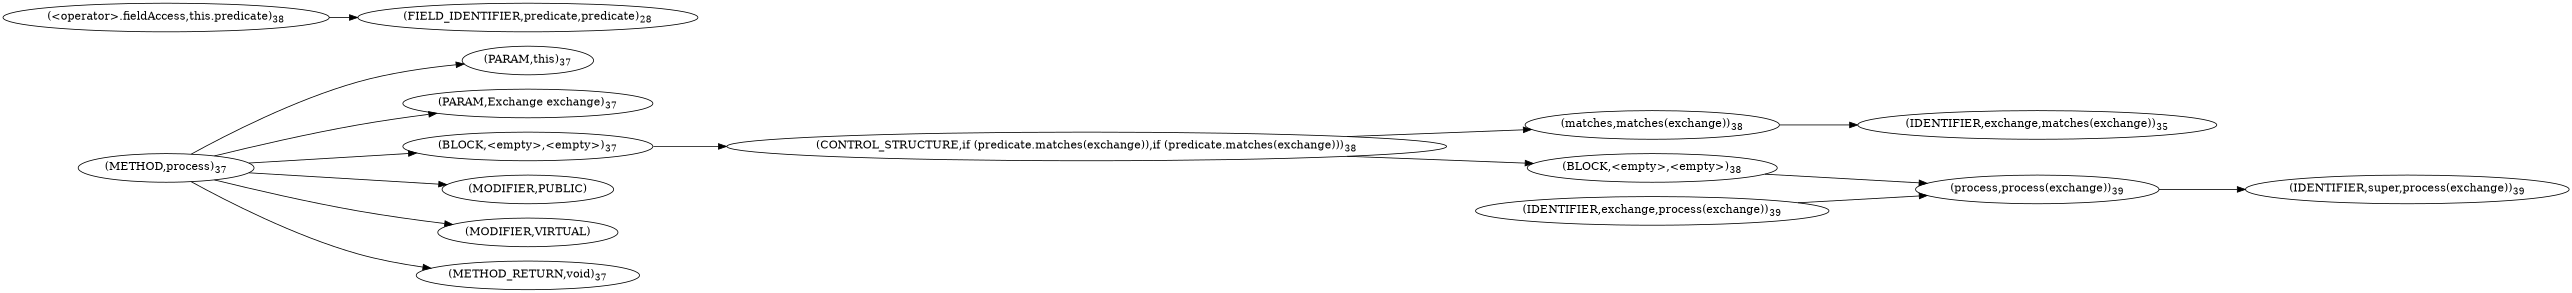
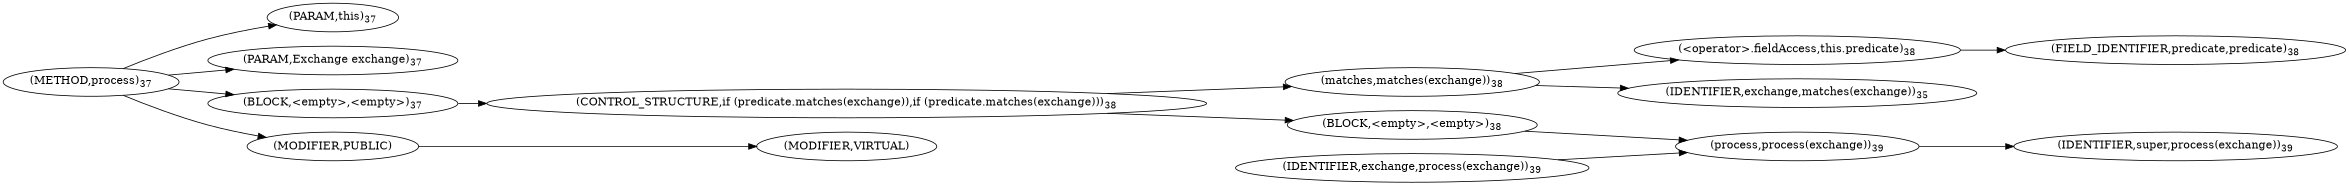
node "(FIELD_IDENTIFIER,predicate,predicate)": text "28" -> "38"
edge "(matches,matches(exchange))" -> "(<operator>.fieldAccess,this.predicate)": added
edge "(METHOD,process)" -> "(MODIFIER,VIRTUAL)": now "(MODIFIER,PUBLIC)" -> "(MODIFIER,VIRTUAL)"
node "(METHOD_RETURN,void)": removed
